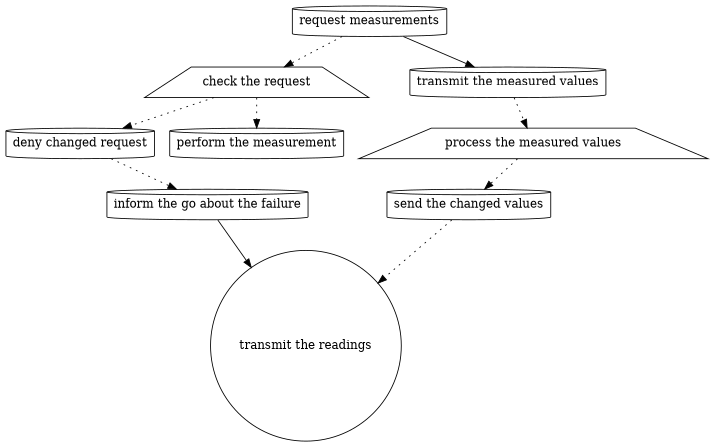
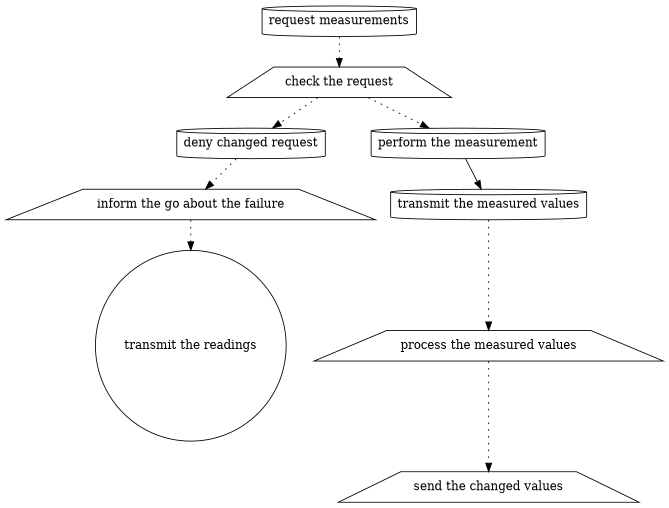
edge "request measurements" -> "transmit the measured values": now "perform the measurement" -> "transmit the measured values"
node "inform the go about the failure": shape cylinder -> trapezium
node "send the changed values": shape cylinder -> trapezium
edge "inform the go about the failure" -> "transmit the readings": style solid -> dotted
edge "send the changed values" -> "transmit the readings": removed
